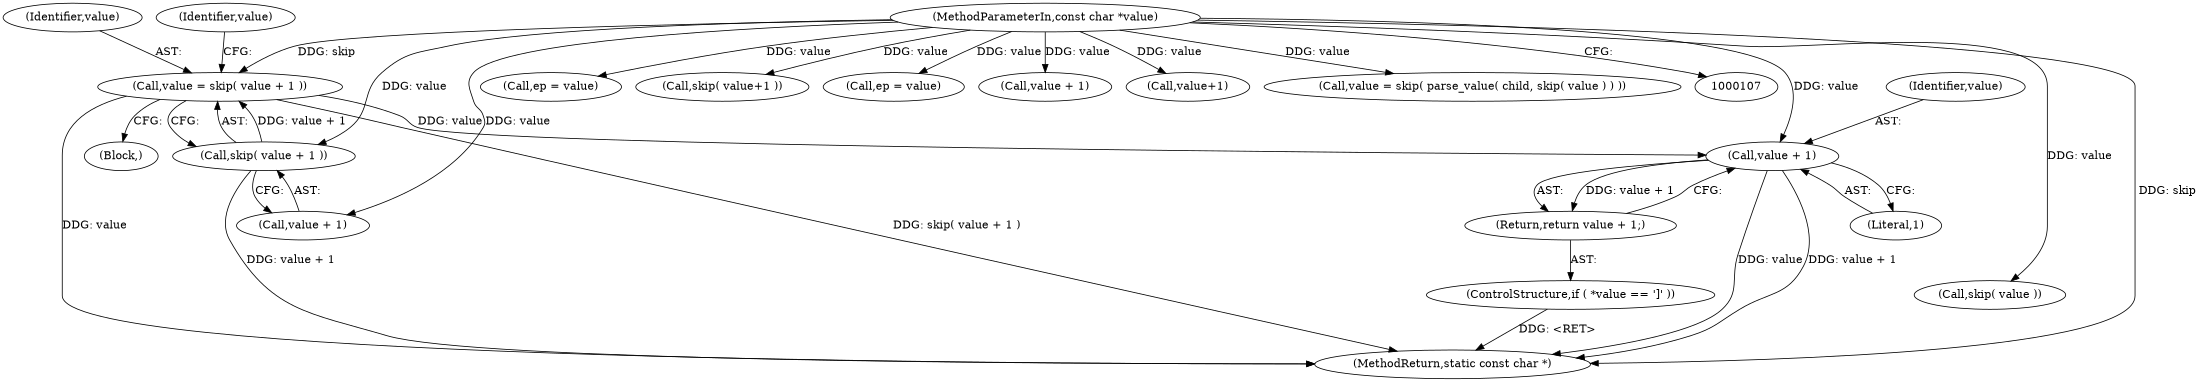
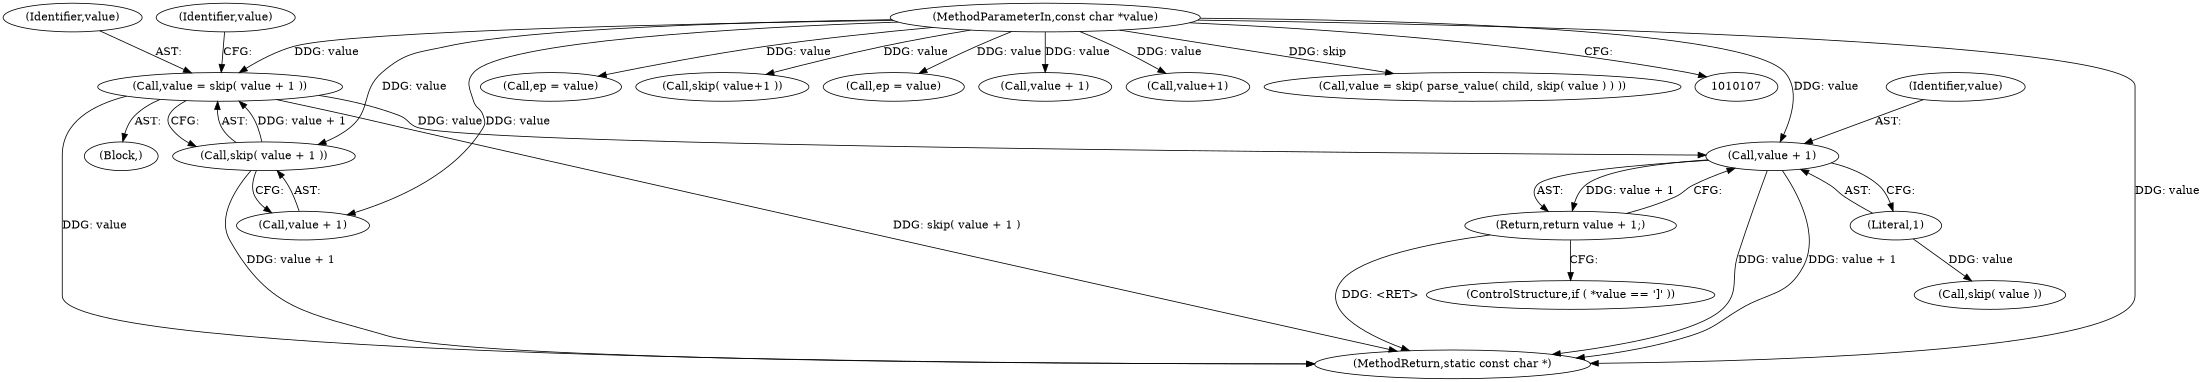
edge "(MethodParameterIn,const char *value)" -> "(Call,skip( value ))": now "(Literal,1)" -> "(Call,skip( value ))"
edge "(MethodParameterIn,const char *value)" -> "(Call,value = skip( value + 1 ))": label "DDG: skip" -> "DDG: value"
edge "(MethodParameterIn,const char *value)" -> "(Call,value = skip( parse_value( child, skip( value ) ) ))": label "DDG: value" -> "DDG: skip"
node "1000107": label "1000107" -> "1010107"
edge "(Call,value = skip( value + 1 ))" -> "(Block,)": label "CFG: " -> "AST: "
edge "(MethodParameterIn,const char *value)" -> "(MethodReturn,static const char *)": label "DDG: skip" -> "DDG: value"
edge "(Return,return value + 1;)" -> "(ControlStructure,if ( *value == ']' ))": label "AST: " -> "CFG: "
edge "(ControlStructure,if ( *value == ']' ))" -> "(MethodReturn,static const char *)": now "(Return,return value + 1;)" -> "(MethodReturn,static const char *)"
